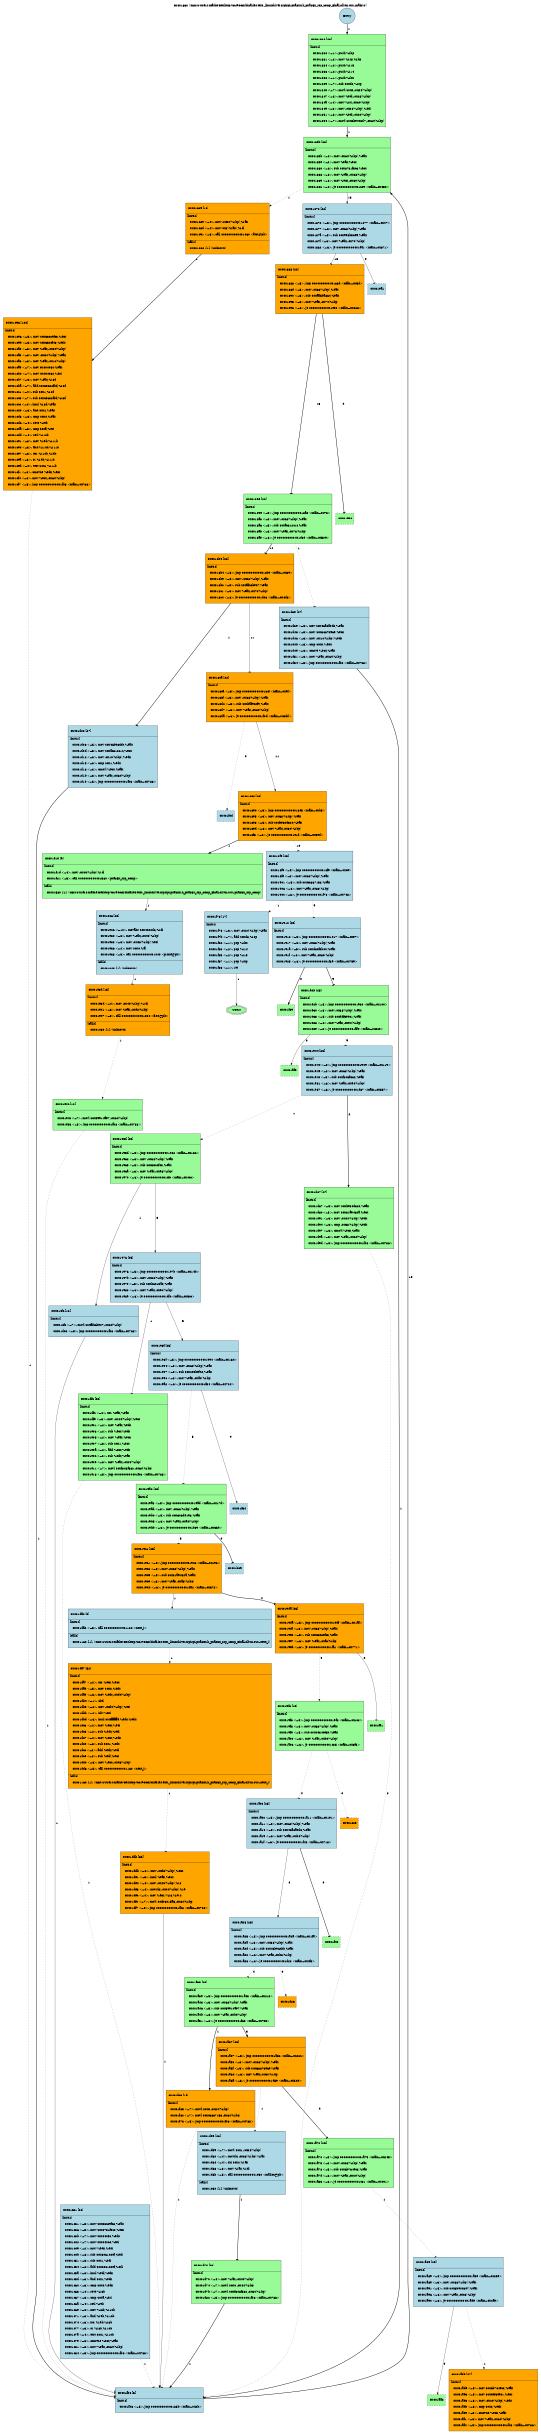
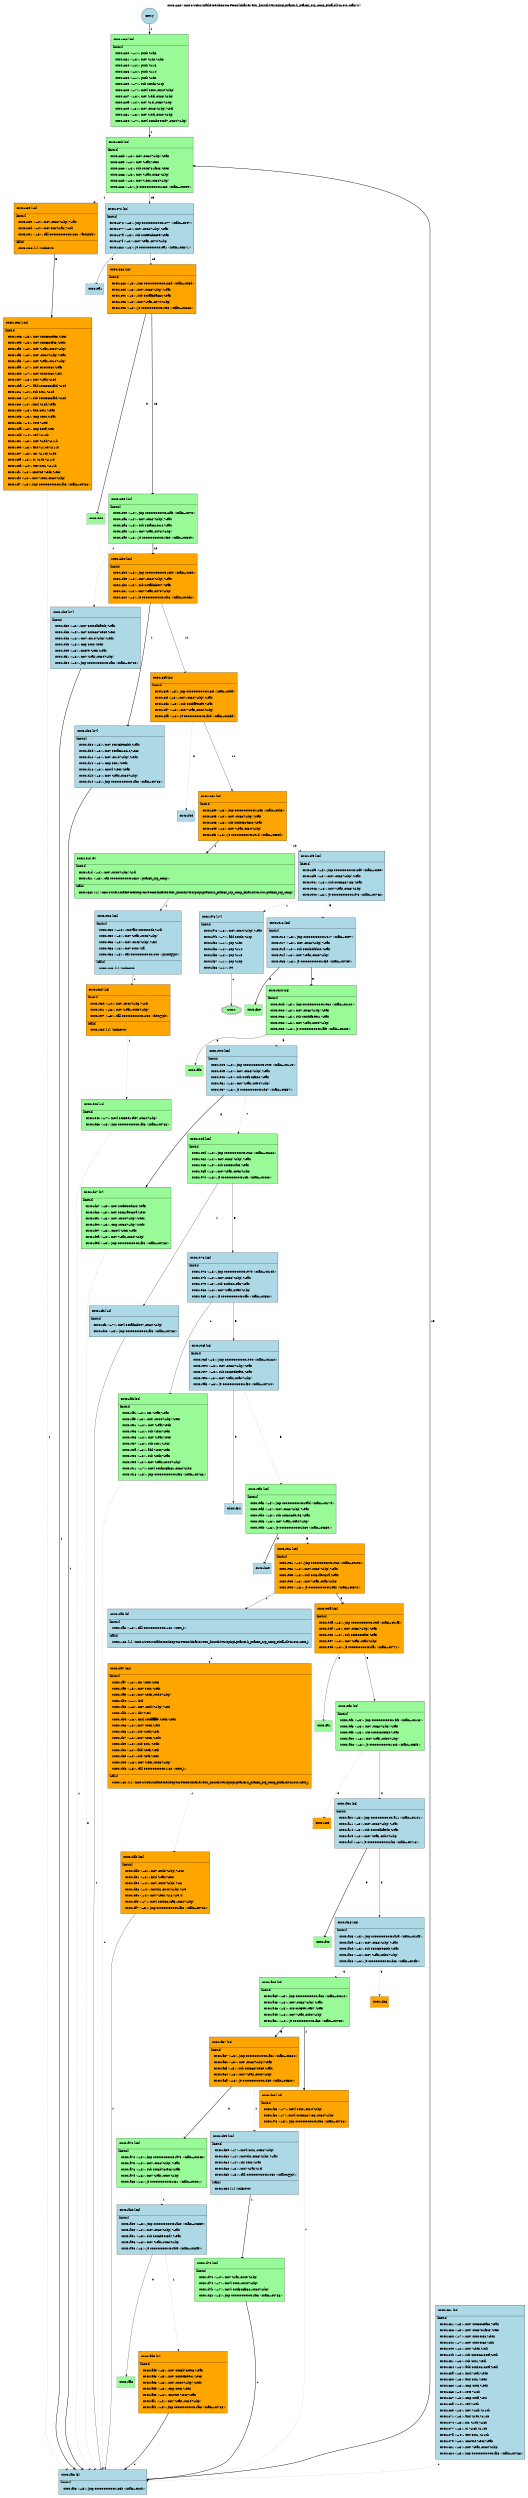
edge "0x401c89 [13]" -> "0x401c96 [102]": label " 1" -> " 5"
edge "0x40189e [22]" -> "0x401d3e [27]": arrowhead tee -> normal
edge "0x4019da [25]" -> "0x4019f3 [25]": style dotted -> solid
edge "0x4019f3 [25]" -> "0x401a0c [25]": style dotted -> solid
edge "0x401ade [27]" -> "0x401fb8 [5]": added, label "1"
